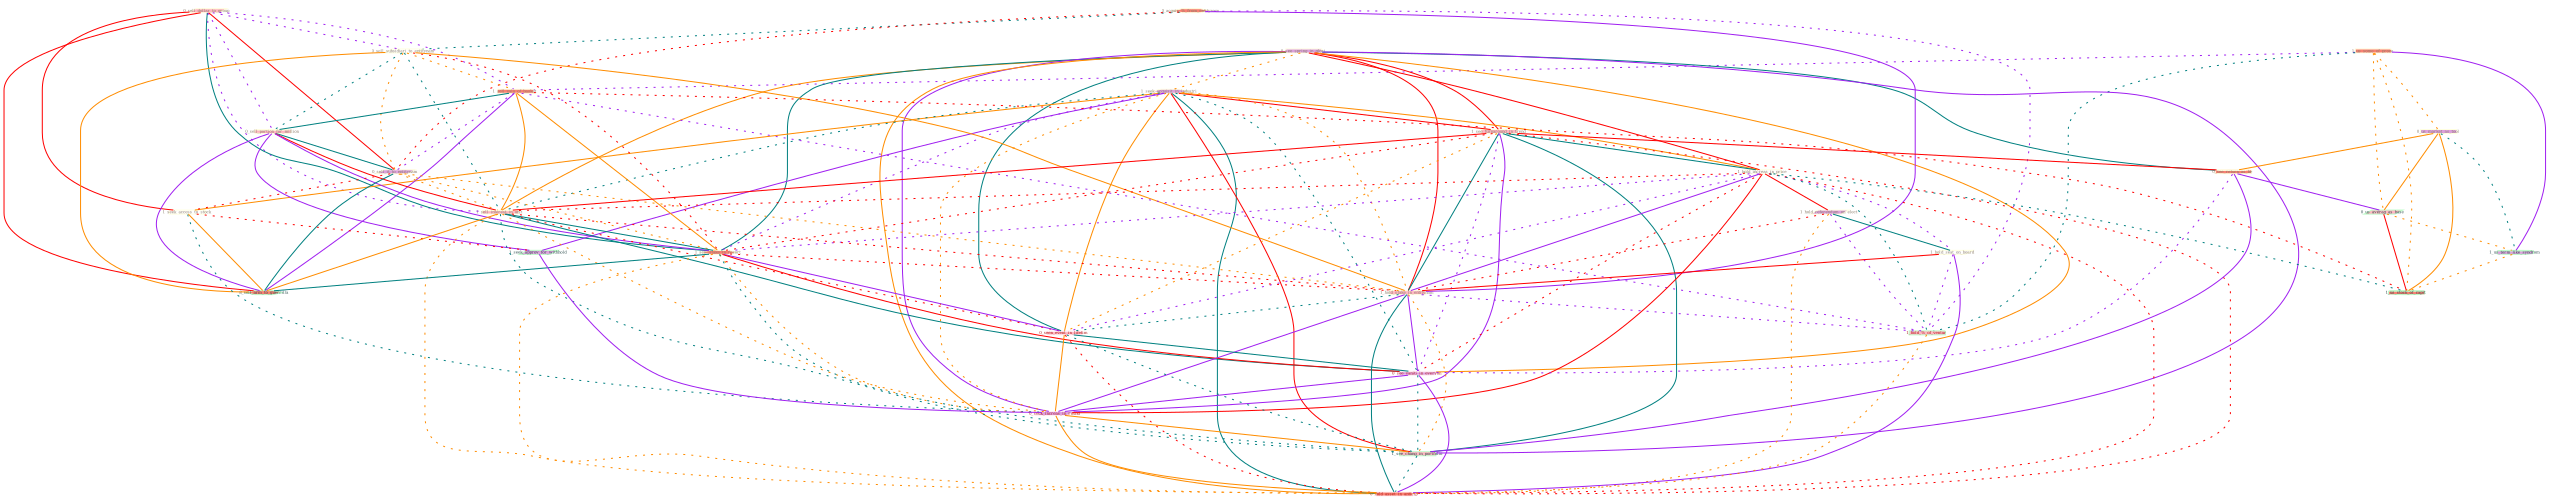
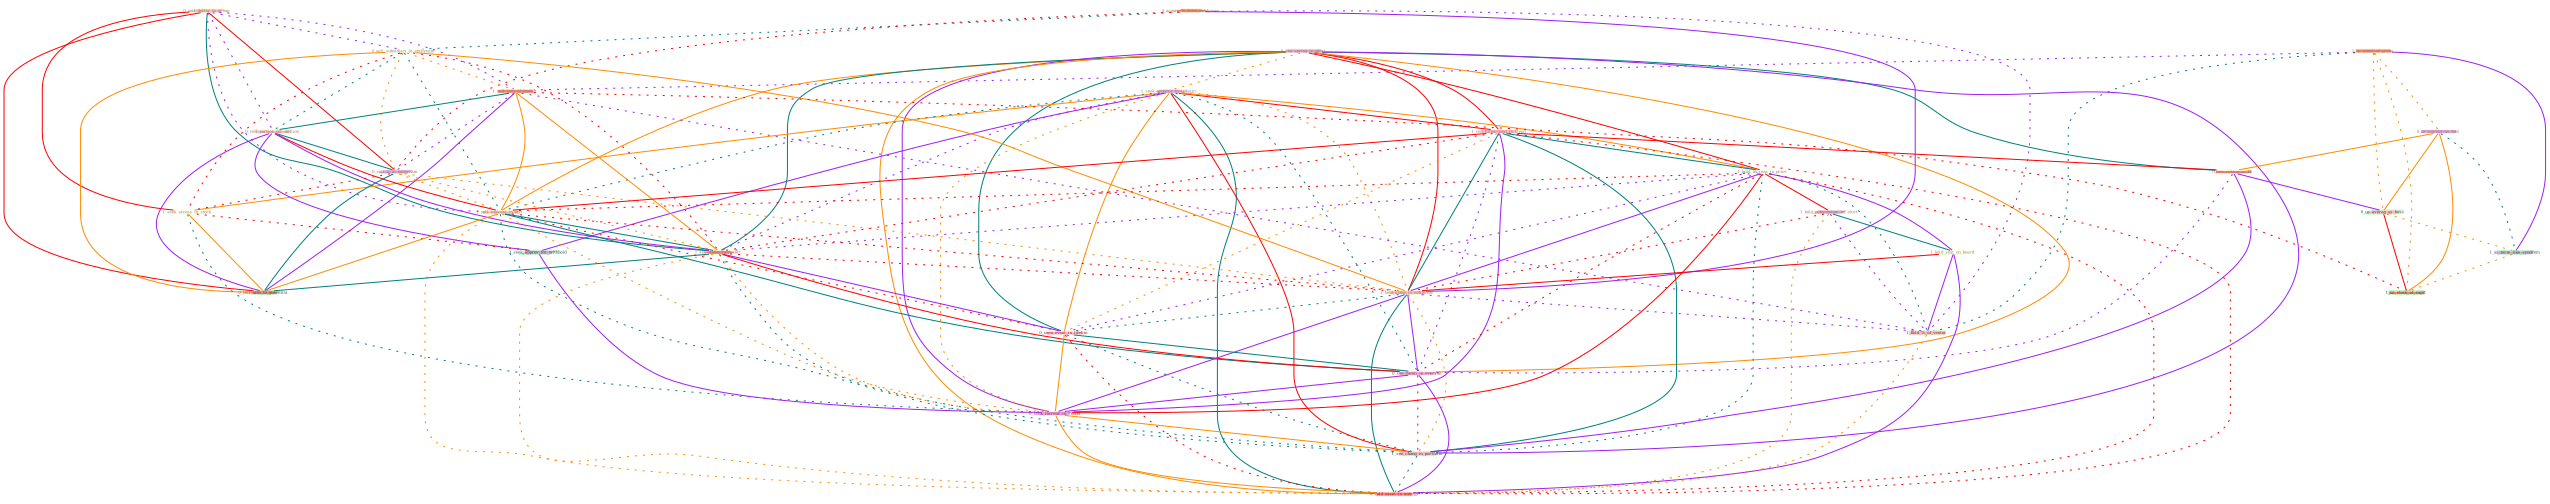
edge "0_sell_subsidiari_to_entitynam" -- "1_seek_access_to_stock": added
edge "1_hold_increas_in_price" -- "1_hold_seat_on_board": style dotted -> solid
edge "1_hold_increas_in_price" -- "1_us_stock_of_capit": now "1_hold_increas_in_price" -- "1_see_chang_in_portfolio"
node "8_sell_arm_to_guerrilla": label "8_sell_arm_to_guerrilla" -> "0_sell_arm_to_guerrilla"
edge "1_hold_seat_on_board" -- "1_hold_%_of_ventur": style dotted -> solid
edge "0_see_vaniti_in_everyon" -- "1_see_chang_in_portfolio": color teal -> red
